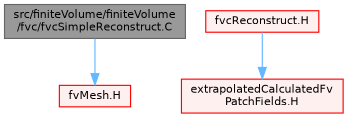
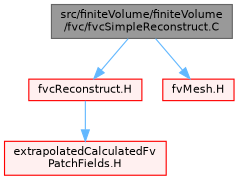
edge "src/finiteVolume/finiteVolume /fvc/fvcSimpleReconstruct.C" -> "fvcReconstruct.H": added
